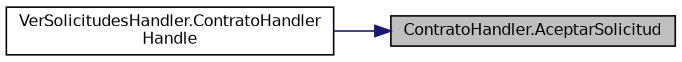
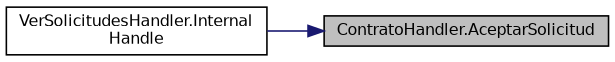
node "VerSolicitudesHandler.ContratoHandler Handle": label "VerSolicitudesHandler.ContratoHandler Handle" -> "VerSolicitudesHandler.Internal Handle"
